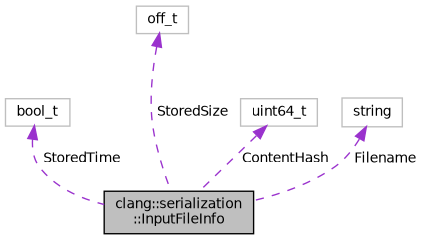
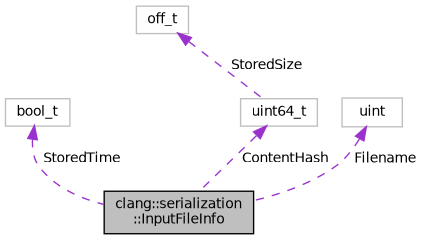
node "string": label "string" -> "uint"
edge "clang::serialization ::InputFileInfo" -> "off_t": now "uint64_t" -> "off_t"
